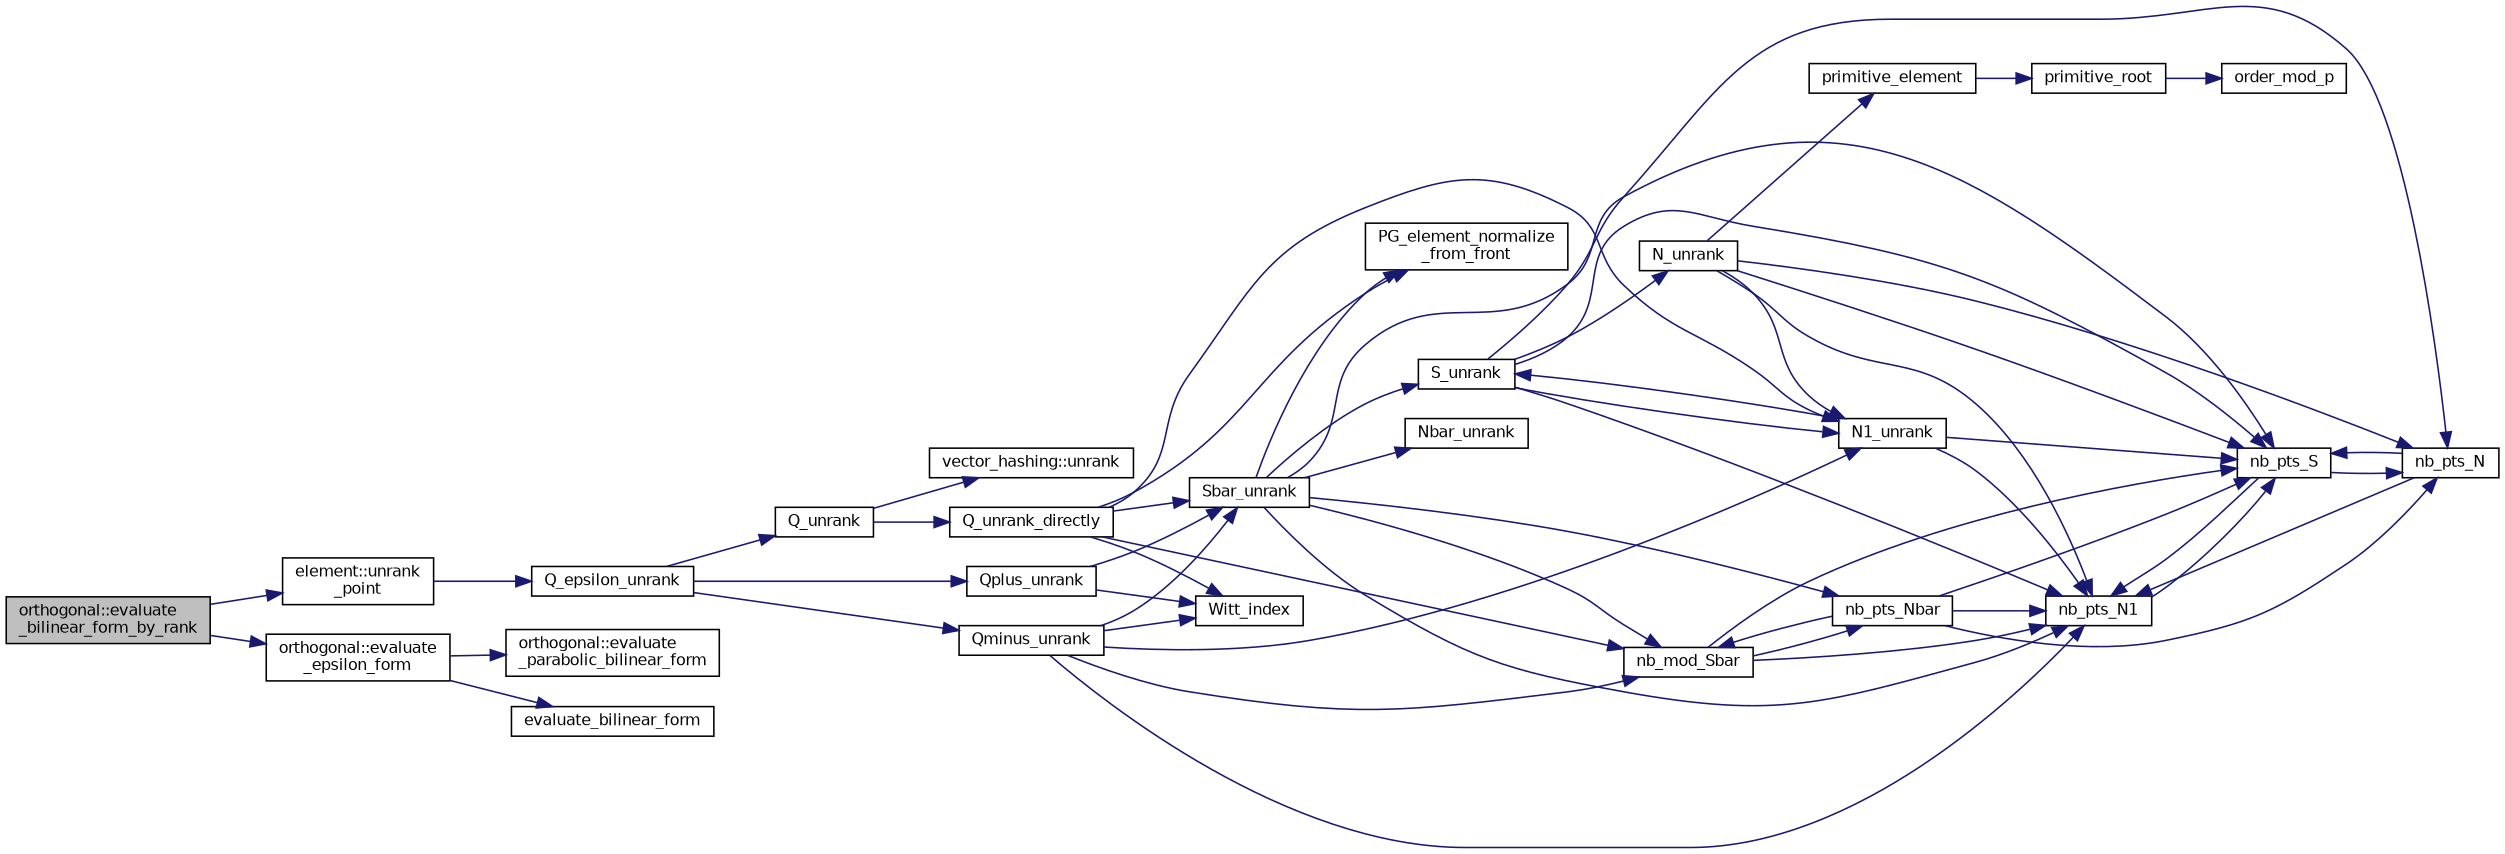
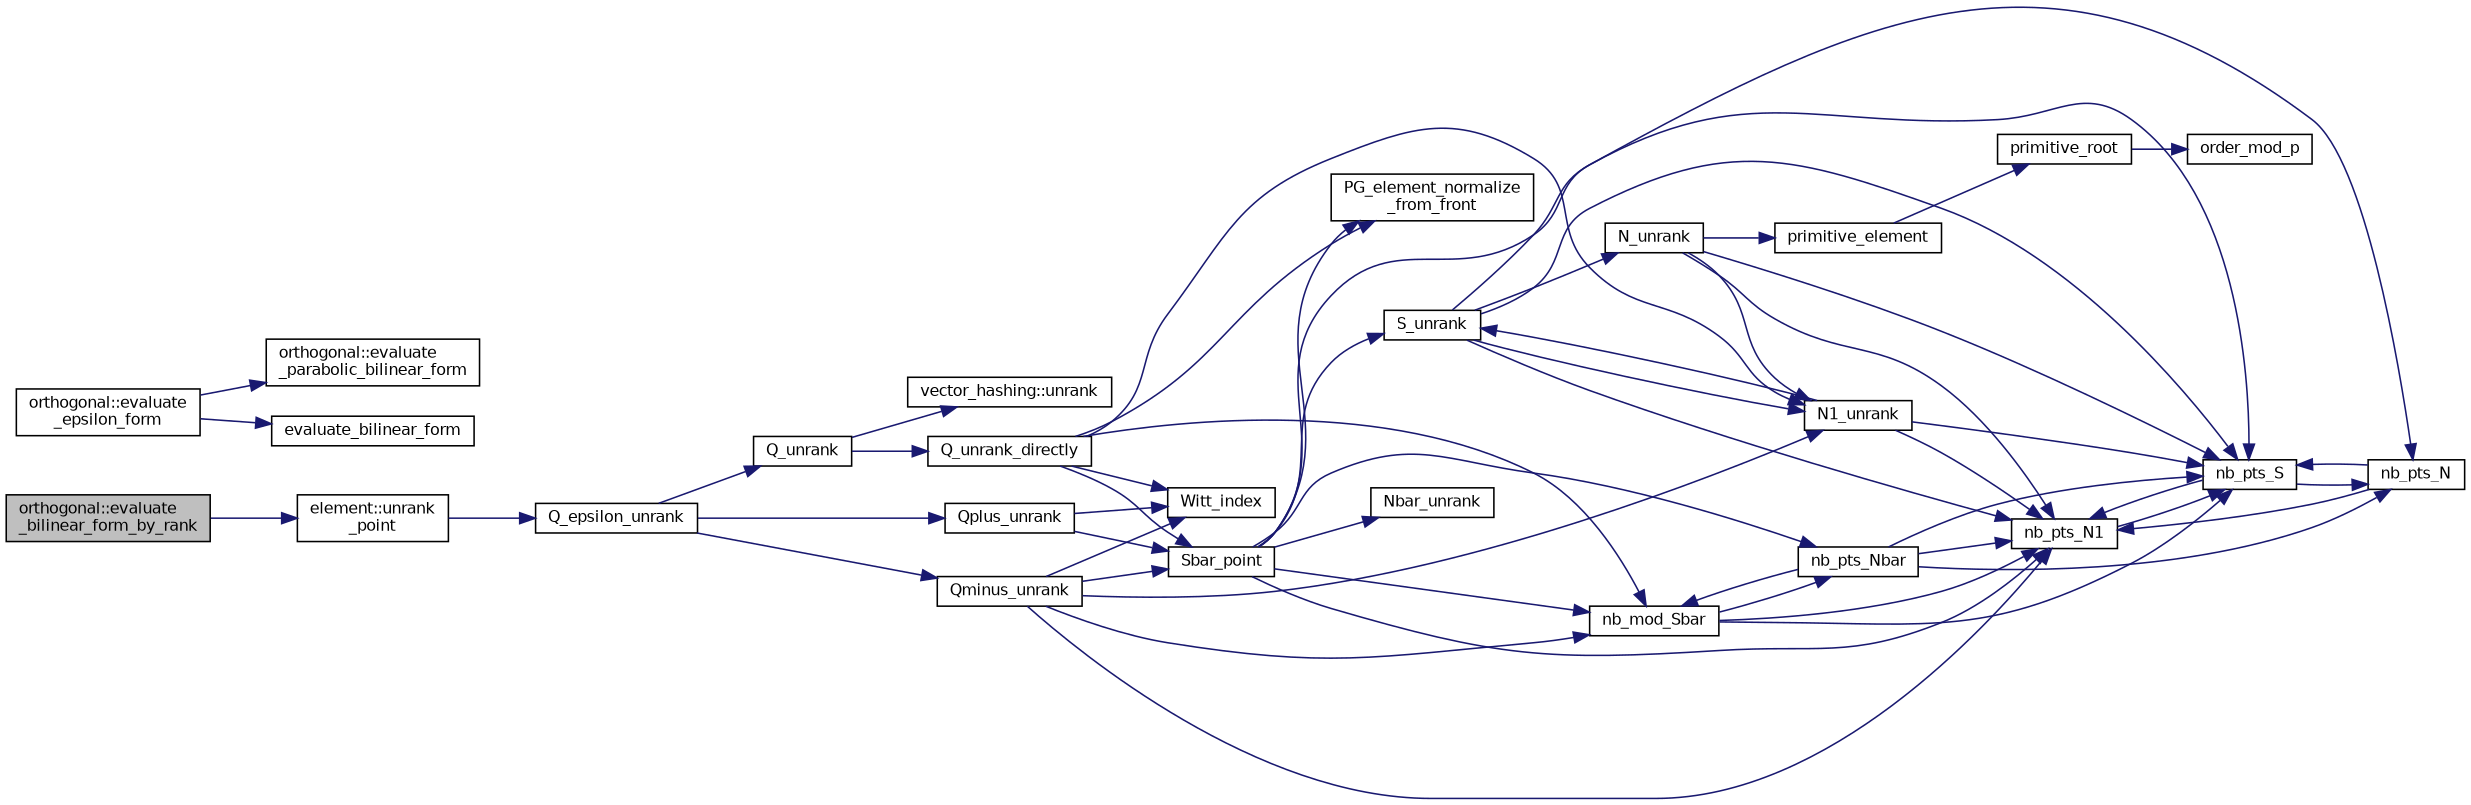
edge "N_unrank" -> "nb_pts_N": removed
node "Sbar_unrank": label "Sbar_unrank" -> "Sbar_point"
edge "orthogonal::evaluate _bilinear_form_by_rank" -> "orthogonal::evaluate _epsilon_form": removed
